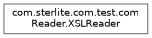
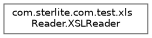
node "com.sterlite.com.test.com Reader.XSLReader": label "com.sterlite.com.test.com Reader.XSLReader" -> "com.sterlite.com.test.xls Reader.XSLReader"
